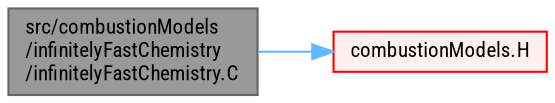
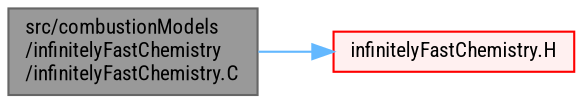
node "combustionModels.H": label "combustionModels.H" -> "infinitelyFastChemistry.H"
